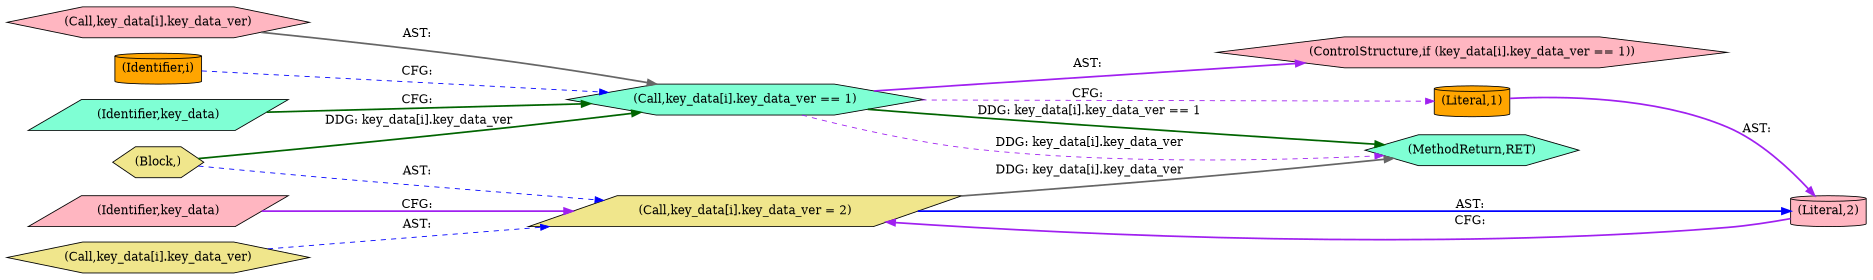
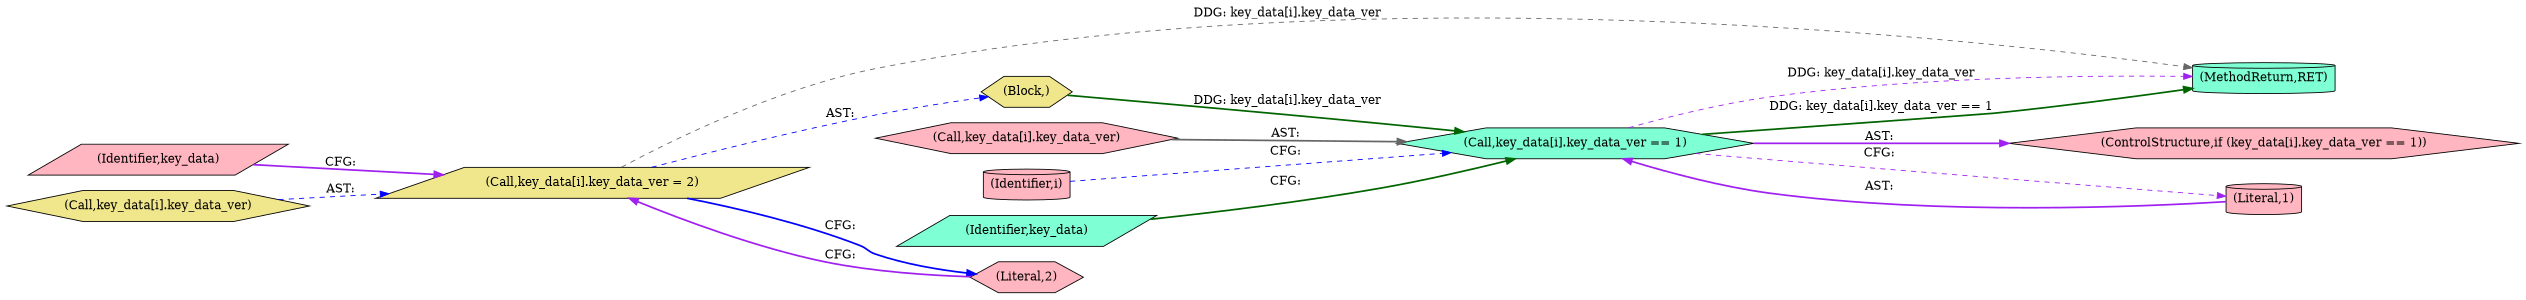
node "(Identifier,i)": fillcolor orange -> lightpink
node "(Literal,1)": fillcolor orange -> lightpink
edge "(Literal,1)" -> "(Literal,2)": now "(Literal,1)" -> "(Call,key_data[i].key_data_ver == 1)"
node "(MethodReturn,RET)": shape hexagon -> cylinder
edge "(Call,key_data[i].key_data_ver = 2)" -> "(MethodReturn,RET)": style bold -> dashed
edge "(Block,)" -> "(Call,key_data[i].key_data_ver = 2)": reversed
edge "(Call,key_data[i].key_data_ver = 2)" -> "(Literal,2)": label "AST: " -> "CFG: "
node "(Literal,2)": shape cylinder -> hexagon
